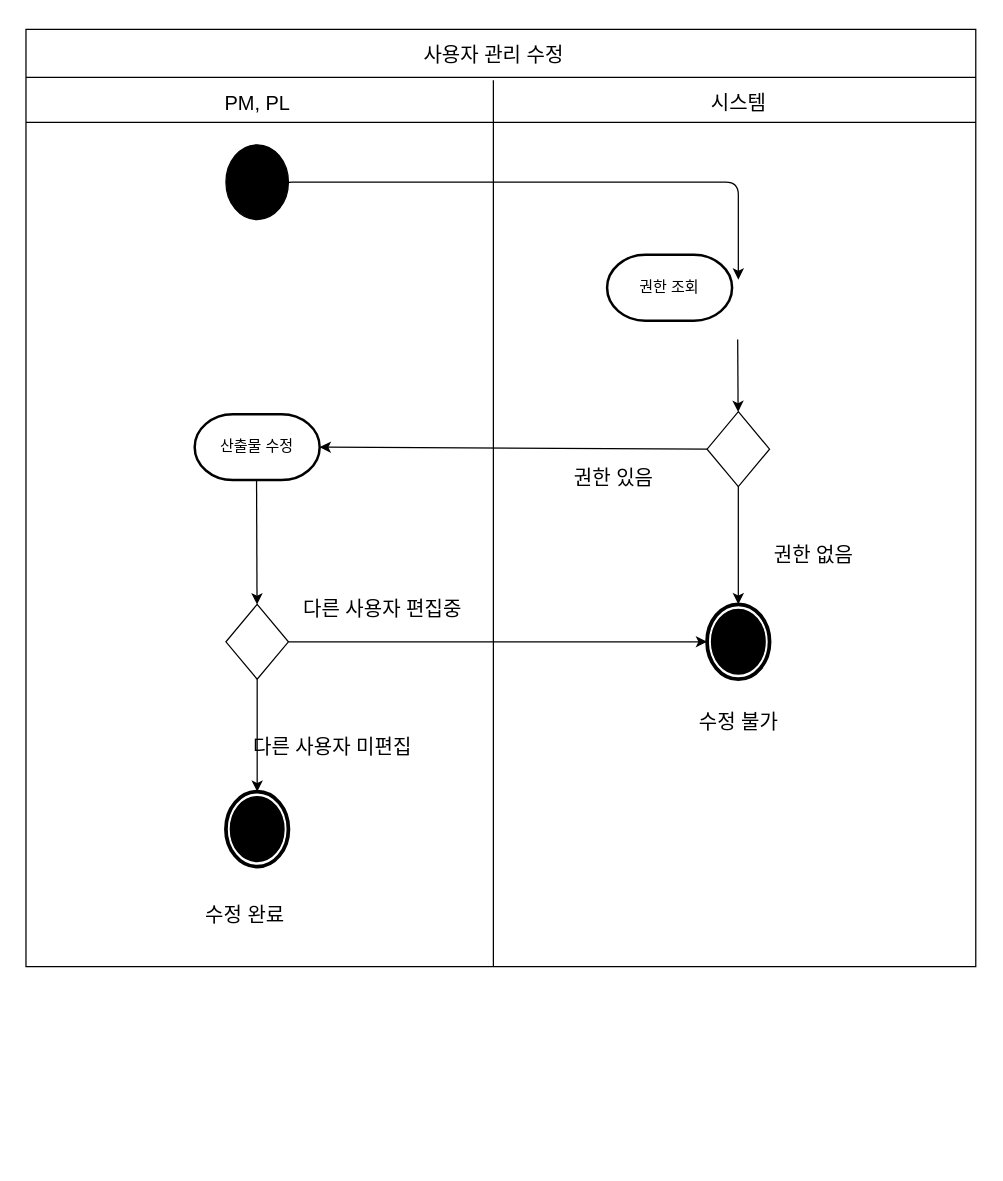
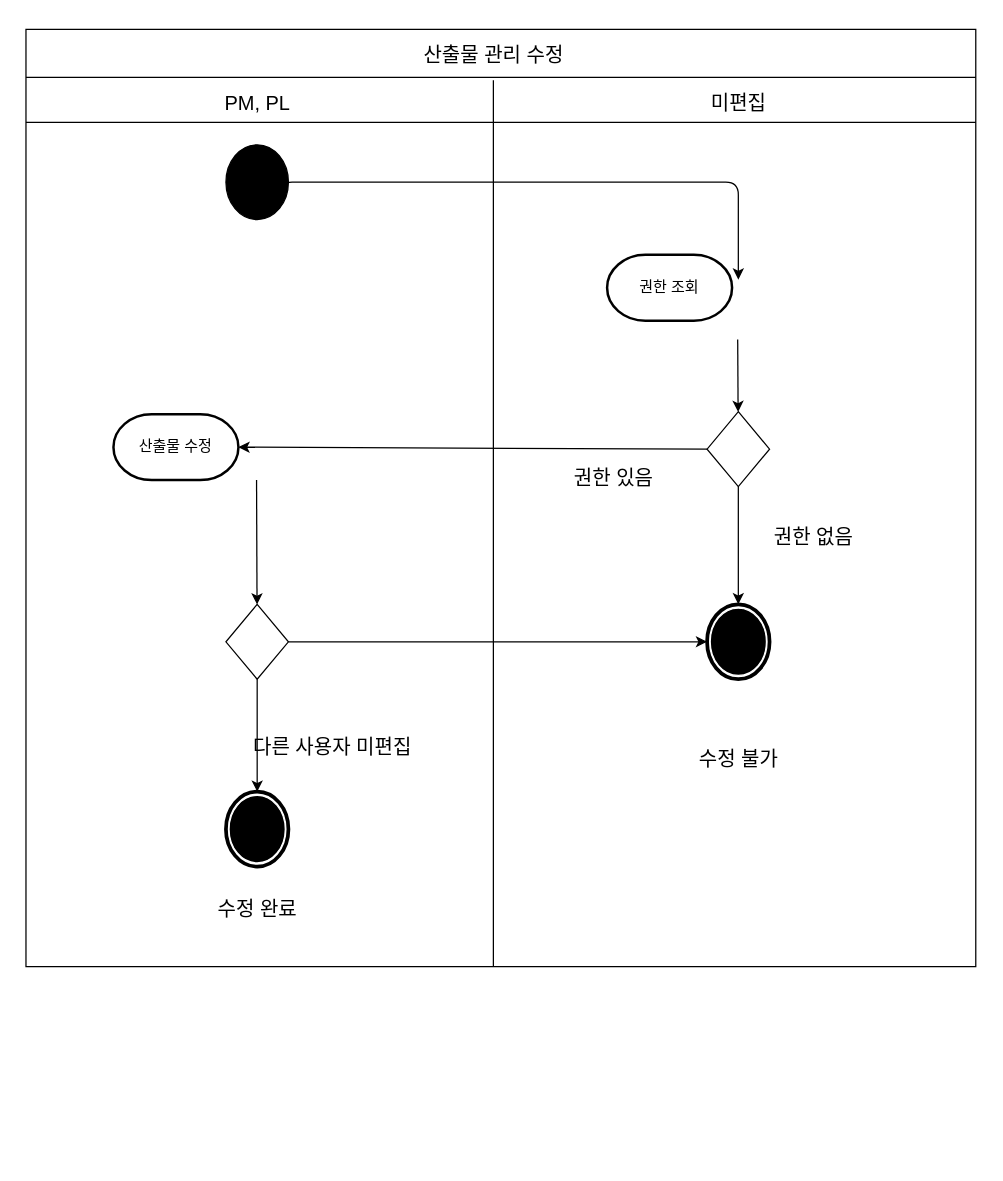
node "사용자 관리 수정": label "사용자 관리 수정" -> "산출물 관리 수정"
node "시스템": label "시스템" -> "미편집"
node "산출물 수정": moved (257, 447) -> (176, 447)
node "권한 없음": moved (813, 556) -> (813, 537)
node "다른 사용자 편집중": removed
node "수정 불가": moved (738, 722) -> (738, 759)
node "수정 완료": moved (244, 916) -> (257, 909)
